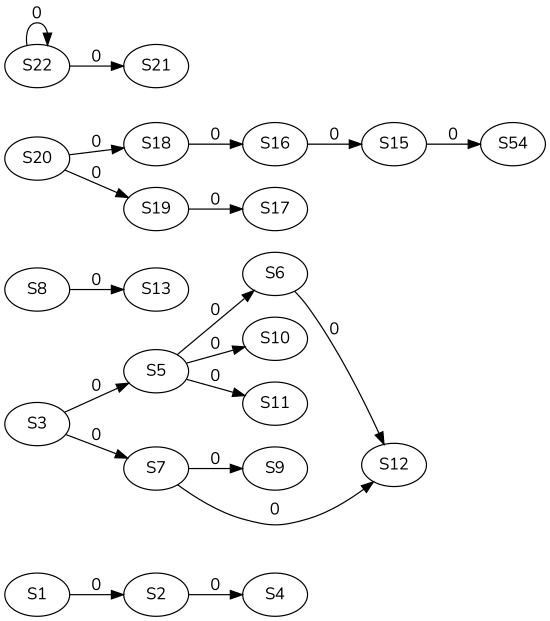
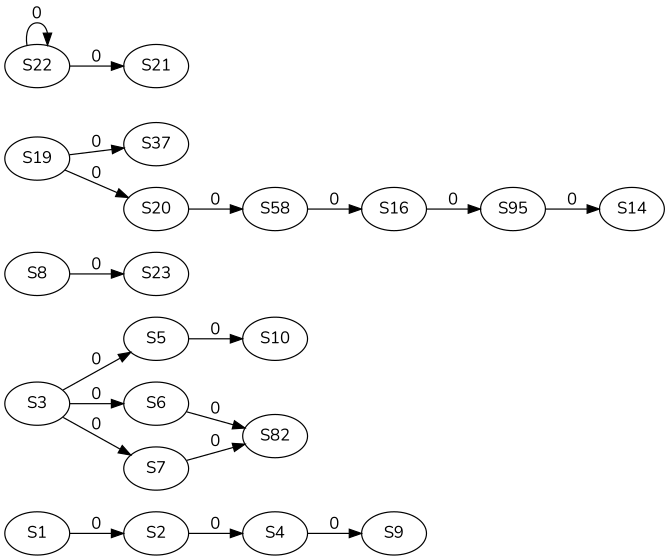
node "S18": label "S18" -> "S58"
node "S15": label "S15" -> "S95"
node "S54": label "S54" -> "S14"
edge "S20" -> "S19": reversed
node "S17": label "S17" -> "S37"
node "S13": label "S13" -> "S23"
edge "S5" -> "S6": now "S3" -> "S6"
node "S11": removed
node "S12": label "S12" -> "S82"
edge "S7" -> "S9": now "S4" -> "S9"
